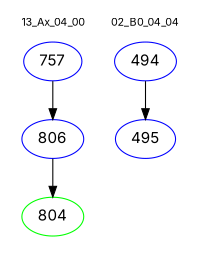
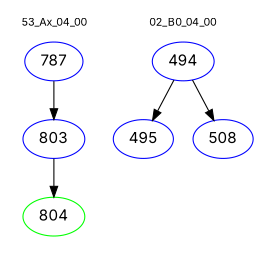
cluster "13_Ax_04_00": label "13_Ax_04_00" -> "53_Ax_04_00"
cluster "02_B0_04_04": label "02_B0_04_04" -> "02_B0_04_00"
node "757": label "757" -> "787"
node "806": label "806" -> "803"
node "508": added
